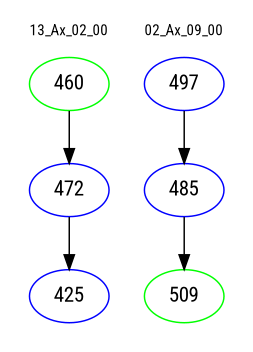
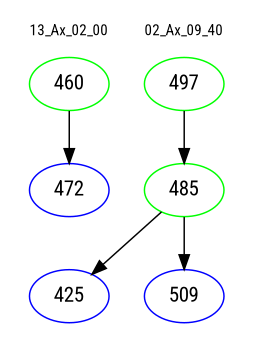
cluster "02_Ax_09_00": label "02_Ax_09_00" -> "02_Ax_09_40"
node "497": color blue -> green
node "485": color blue -> green
edge "472" -> "425": now "485" -> "425"
node "509": color green -> blue
